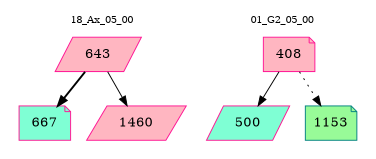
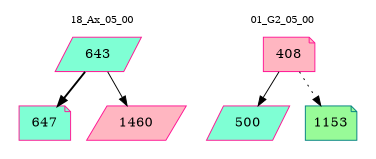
node "643": fillcolor lightpink -> aquamarine
node "667": label "667" -> "647"
